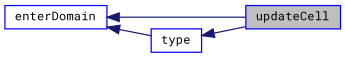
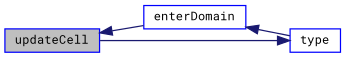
edge "updateCell" -> "enterDomain": reversed
